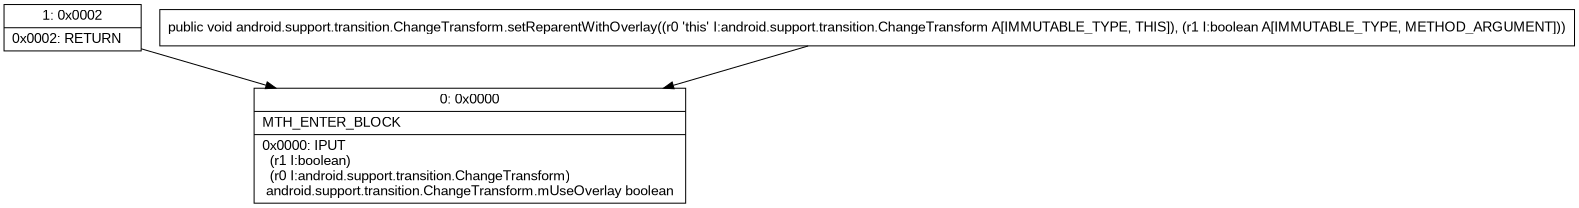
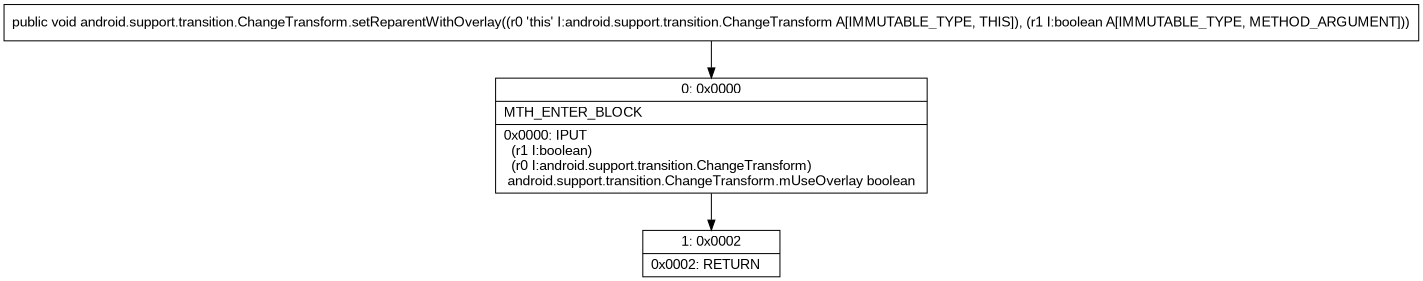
edge "1: 0x0002" -> "0: 0x0000": reversed
